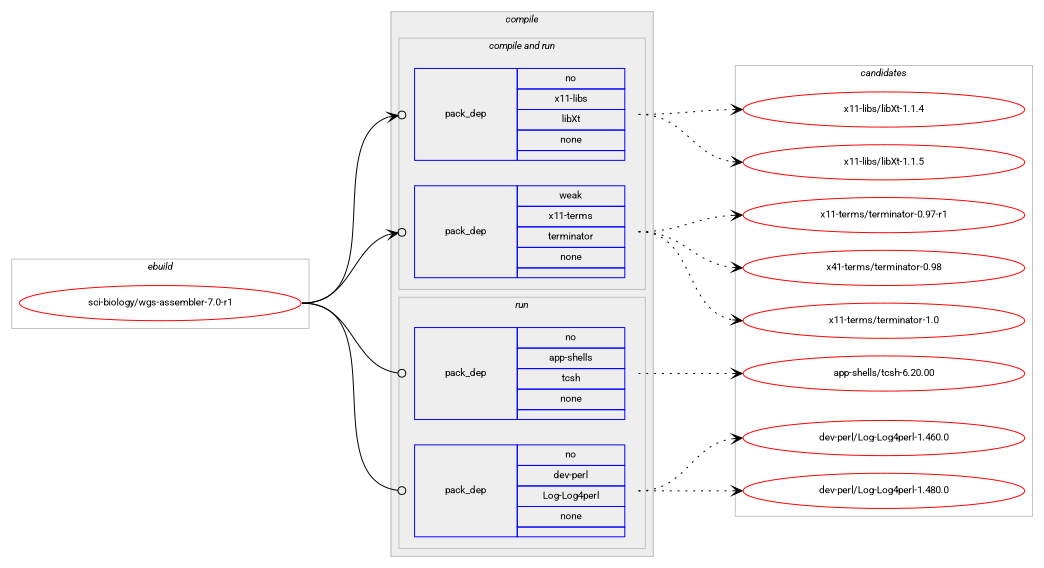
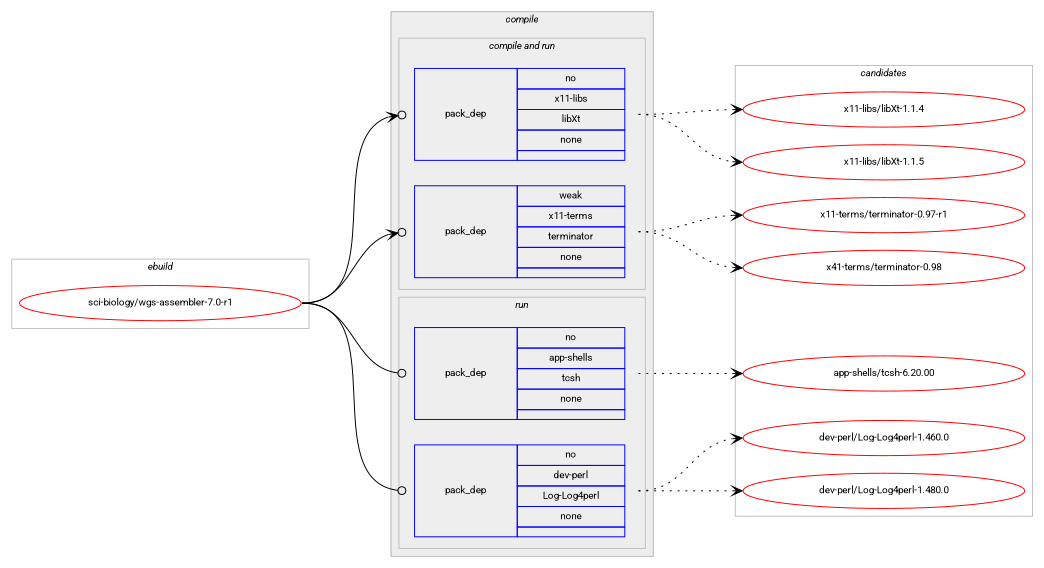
node "x11-terms/terminator-1.0": removed
